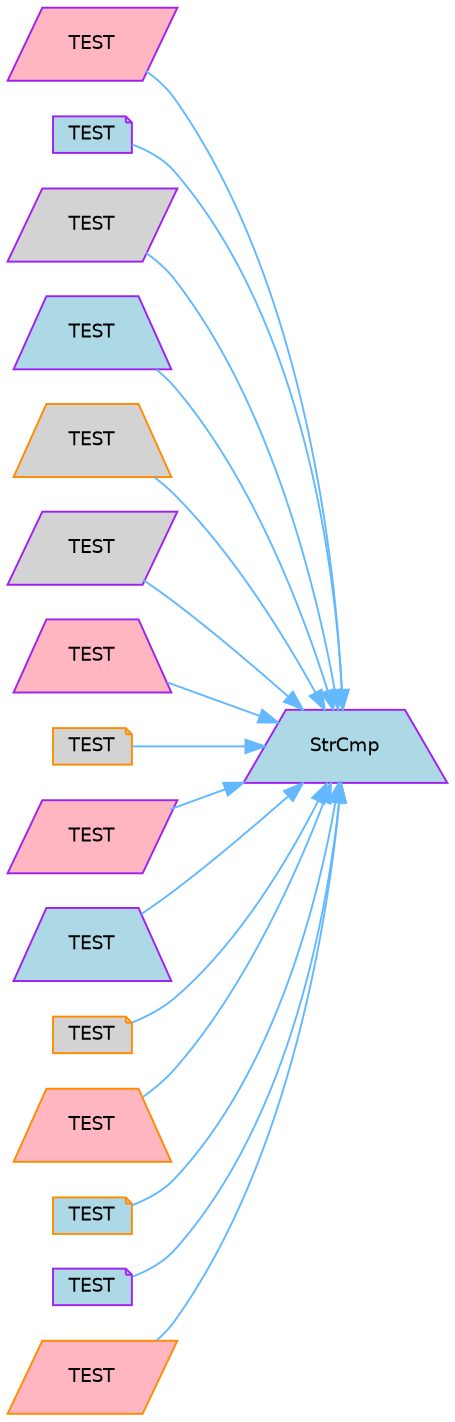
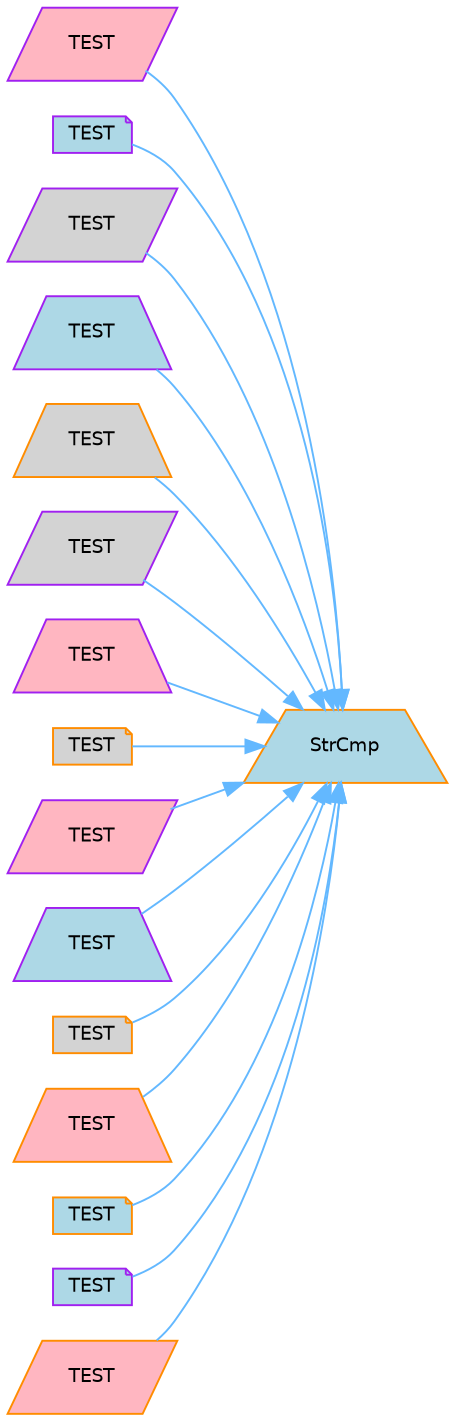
node "StrCmp": color purple -> darkorange
